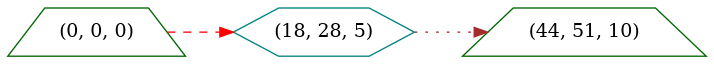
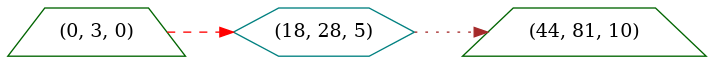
node "(0, 0, 0)": label "(0, 0, 0)" -> "(0, 3, 0)"
node "(44, 51, 10)": label "(44, 51, 10)" -> "(44, 81, 10)"
